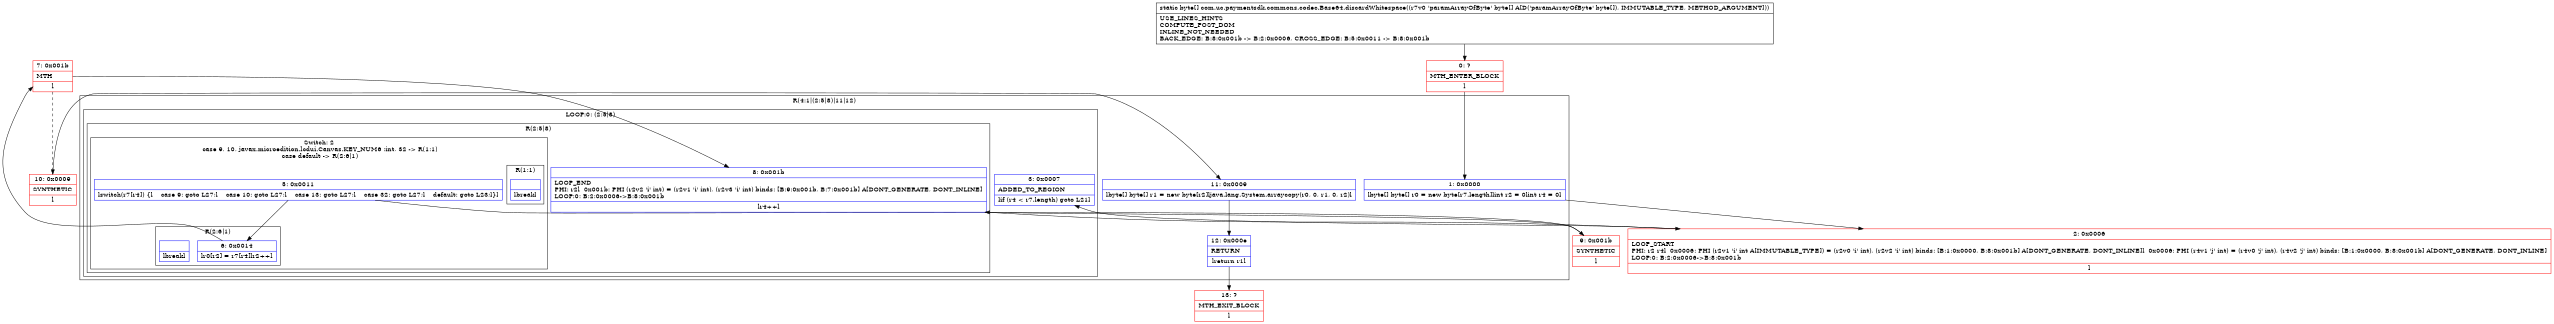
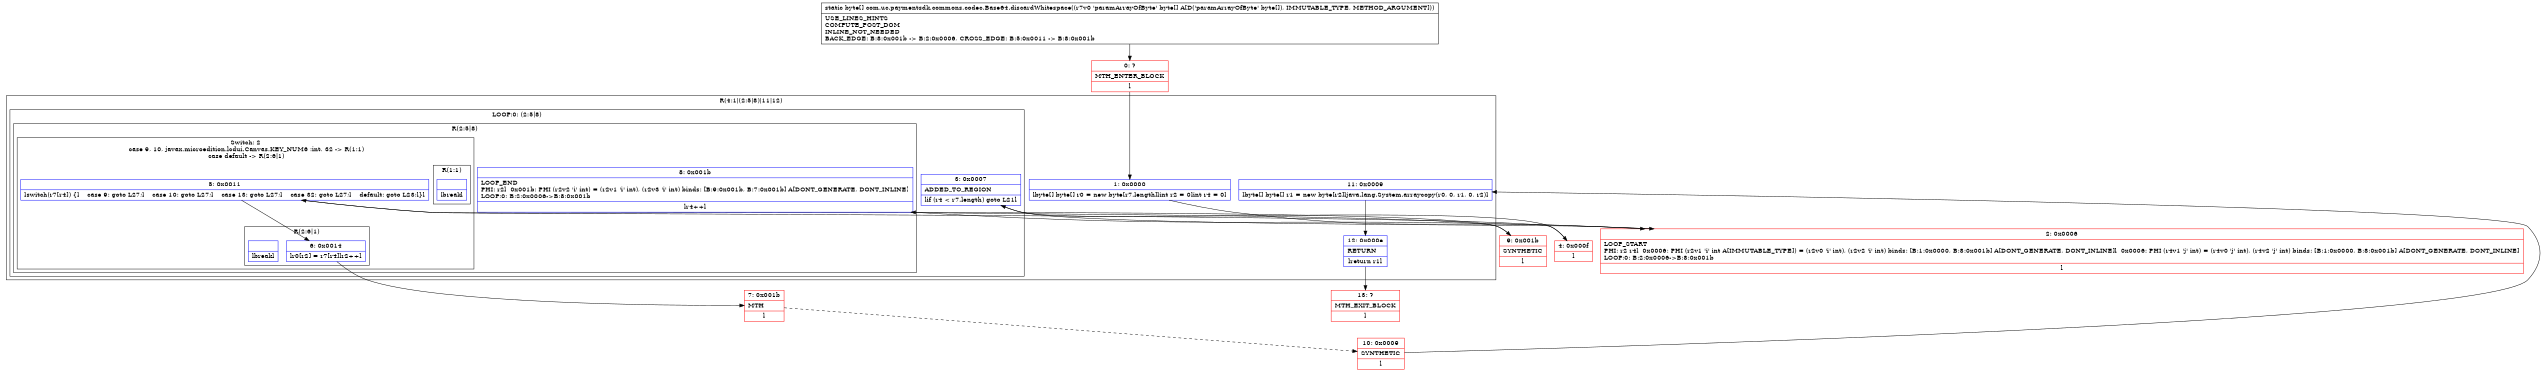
edge "7: 0x001b" -> "8: 0x001b": removed
node "4: 0x000f": added
